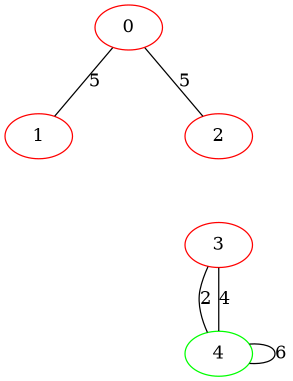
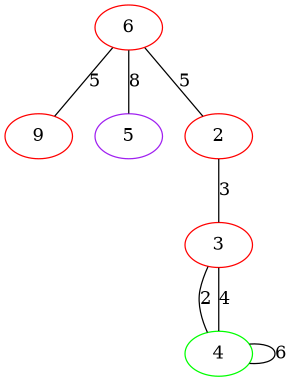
node "0": label "0" -> "6"
node "1": label "1" -> "9"
node "5": added
edge "2" -- "3": added, label "3"
